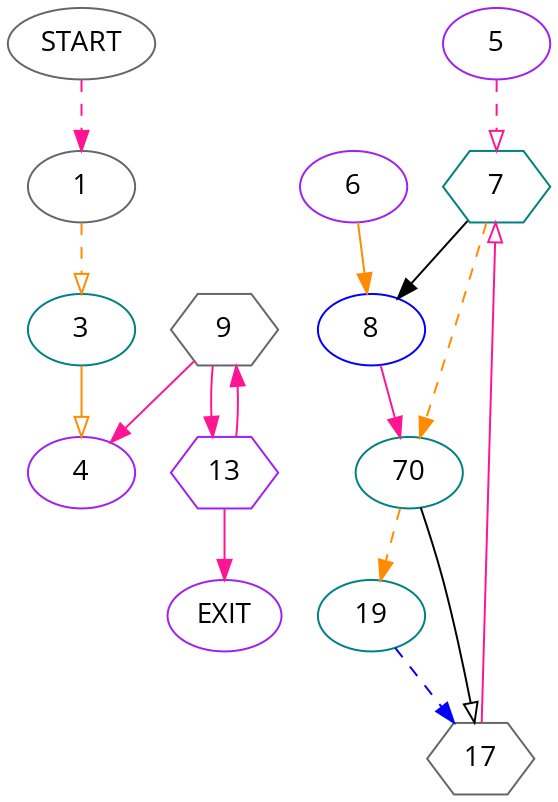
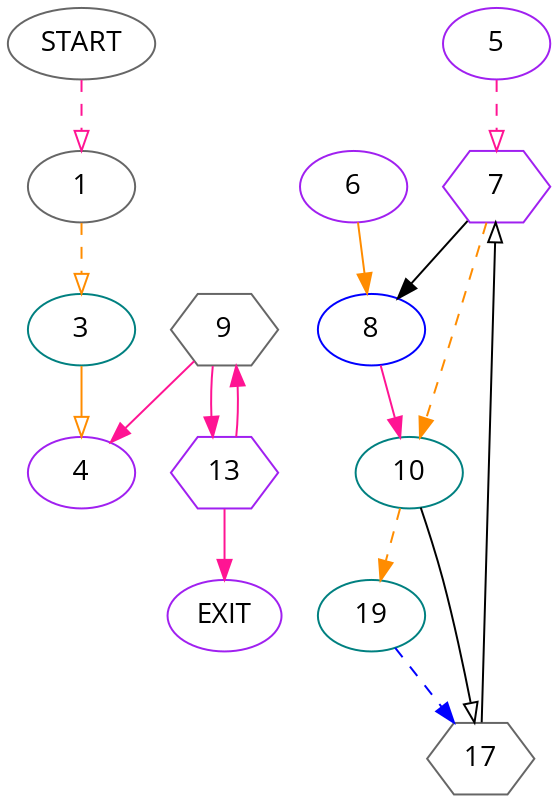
edge "START" -> "1": arrowhead normal -> onormal
node "7": color teal -> purple
node "70": label "70" -> "10"
edge "17" -> "7": color deeppink -> black
